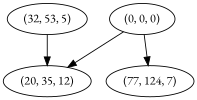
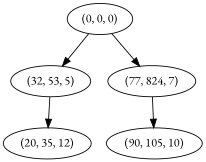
edge "(0, 0, 0)" -> "(20, 35, 12)": now "(0, 0, 0)" -> "(32, 53, 5)"
node "(77, 124, 7)": label "(77, 124, 7)" -> "(77, 824, 7)"
node "(90, 105, 10)": added
